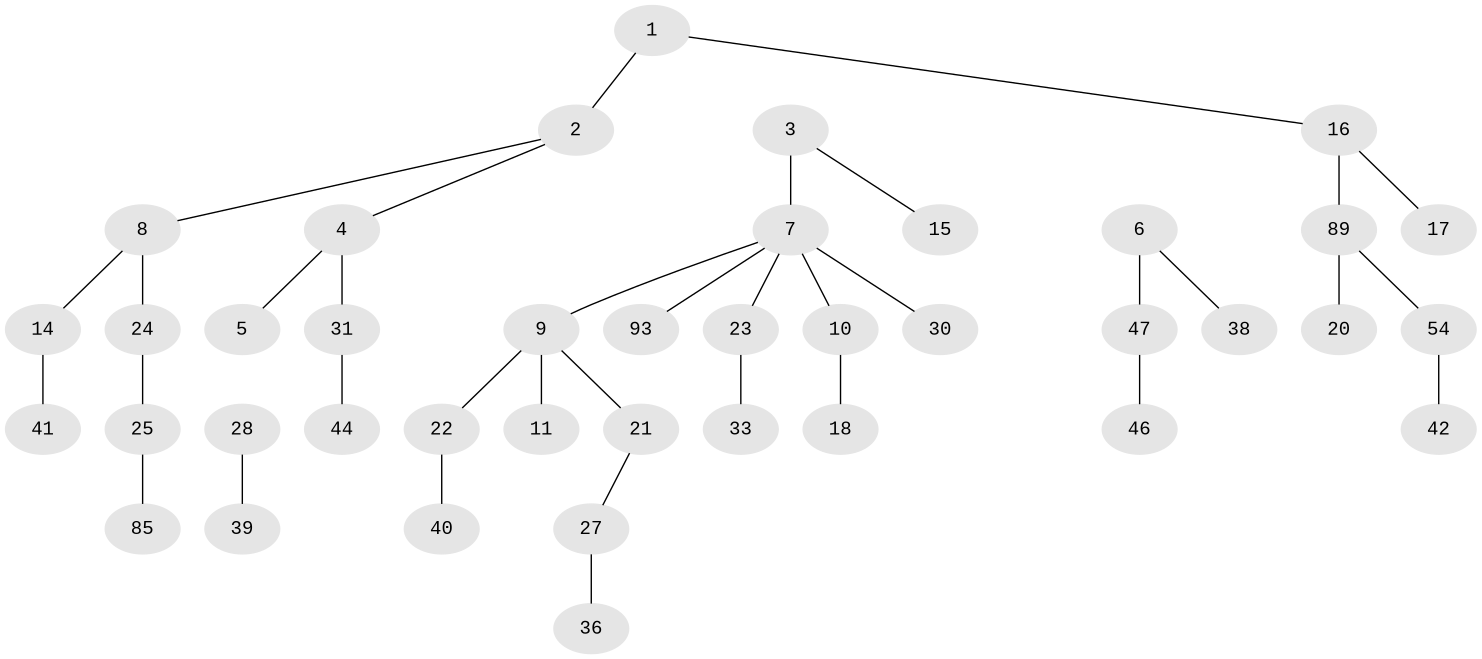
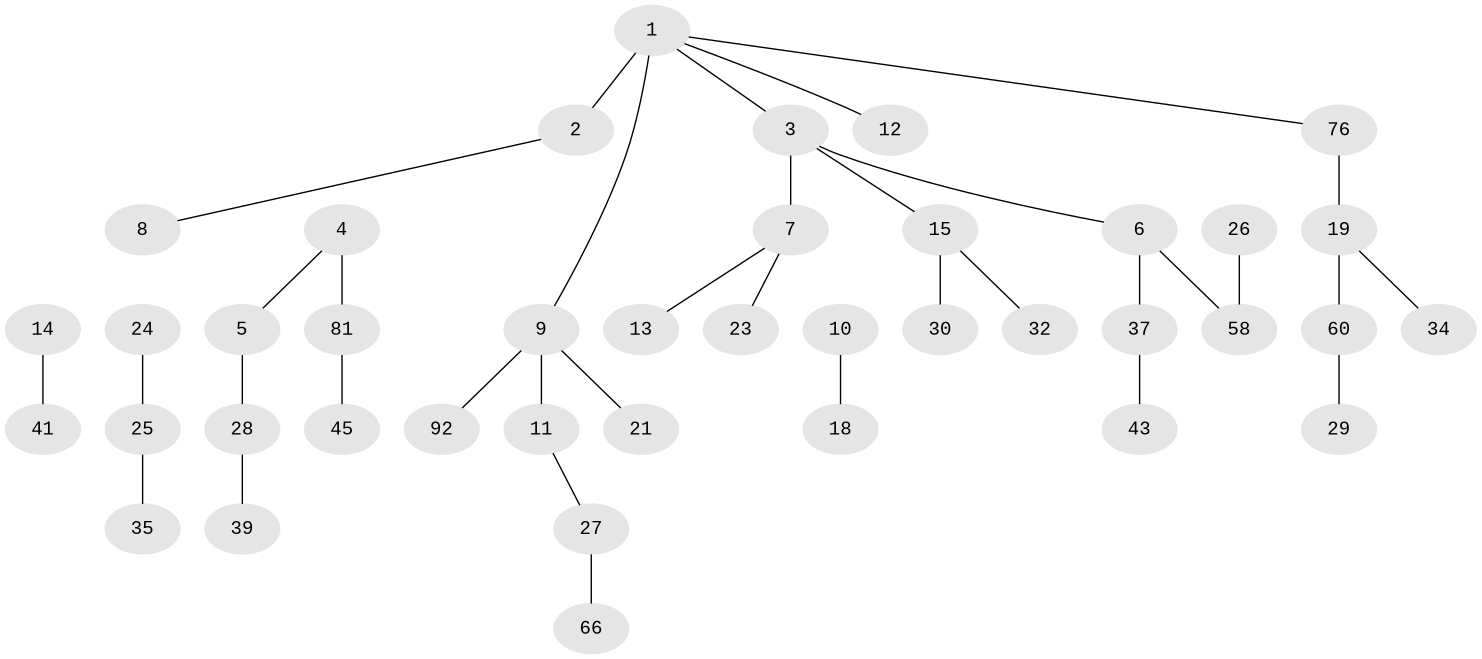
edge "1" -- "3": added
node "12": added
node "16": label "16" -> "76"
edge "2" -- "4": removed
edge "3" -- "6": added
node "26": added
node "89": label "89" -> "19"
node "17": removed
edge "7" -- "9": now "1" -- "9"
edge "8" -- "14": removed
edge "8" -- "24": removed
edge "7" -- "10": removed
edge "7" -- "30": now "15" -- "30"
node "31": label "31" -> "81"
node "93": label "93" -> "13"
node "32": added
node "47": label "47" -> "37"
node "38": label "38" -> "58"
node "20": label "20" -> "60"
node "54": label "54" -> "34"
edge "5" -- "28": added
node "44": label "44" -> "45"
node "22": label "22" -> "92"
node "33": removed
node "46": label "46" -> "43"
node "29": added
node "42": removed
edge "21" -- "27": now "11" -- "27"
node "85": label "85" -> "35"
node "40": removed
node "36": label "36" -> "66"
